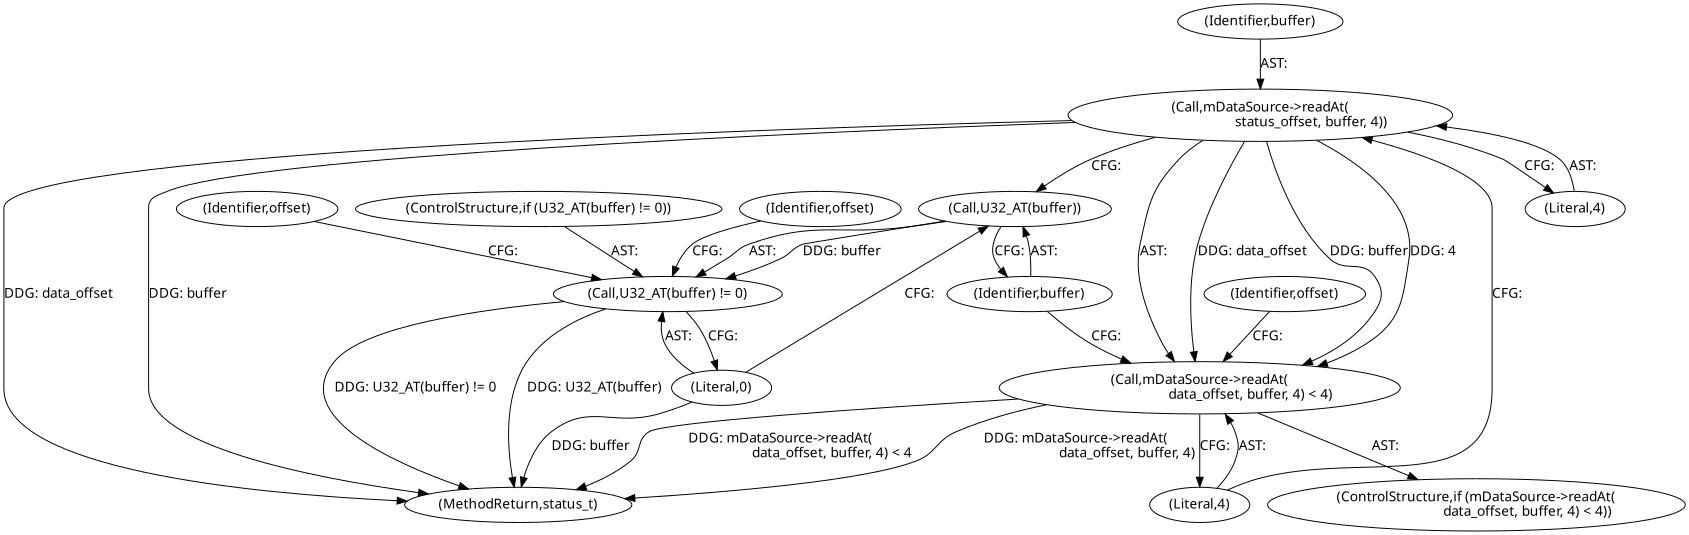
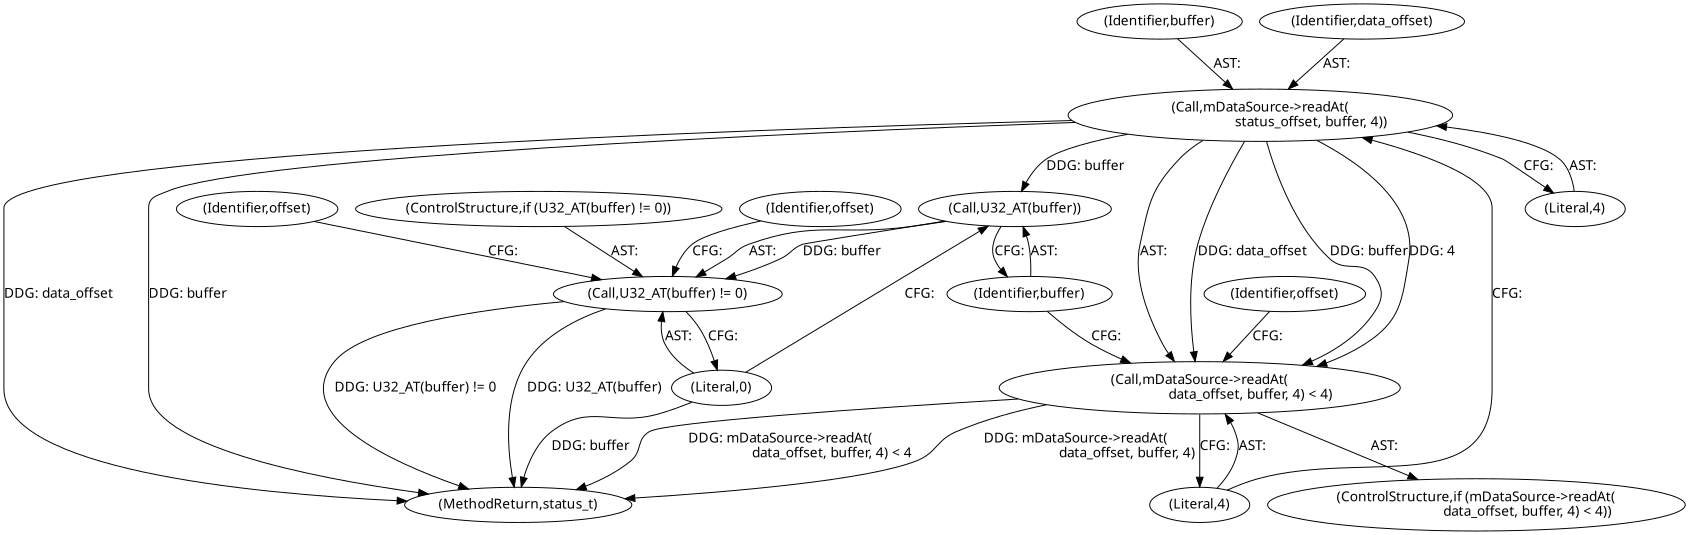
node "(Identifier,data_offset)": added
edge "(Call,mDataSource->readAt( status_offset, buffer, 4))" -> "(Call,U32_AT(buffer))": label "CFG: " -> "DDG: buffer"
